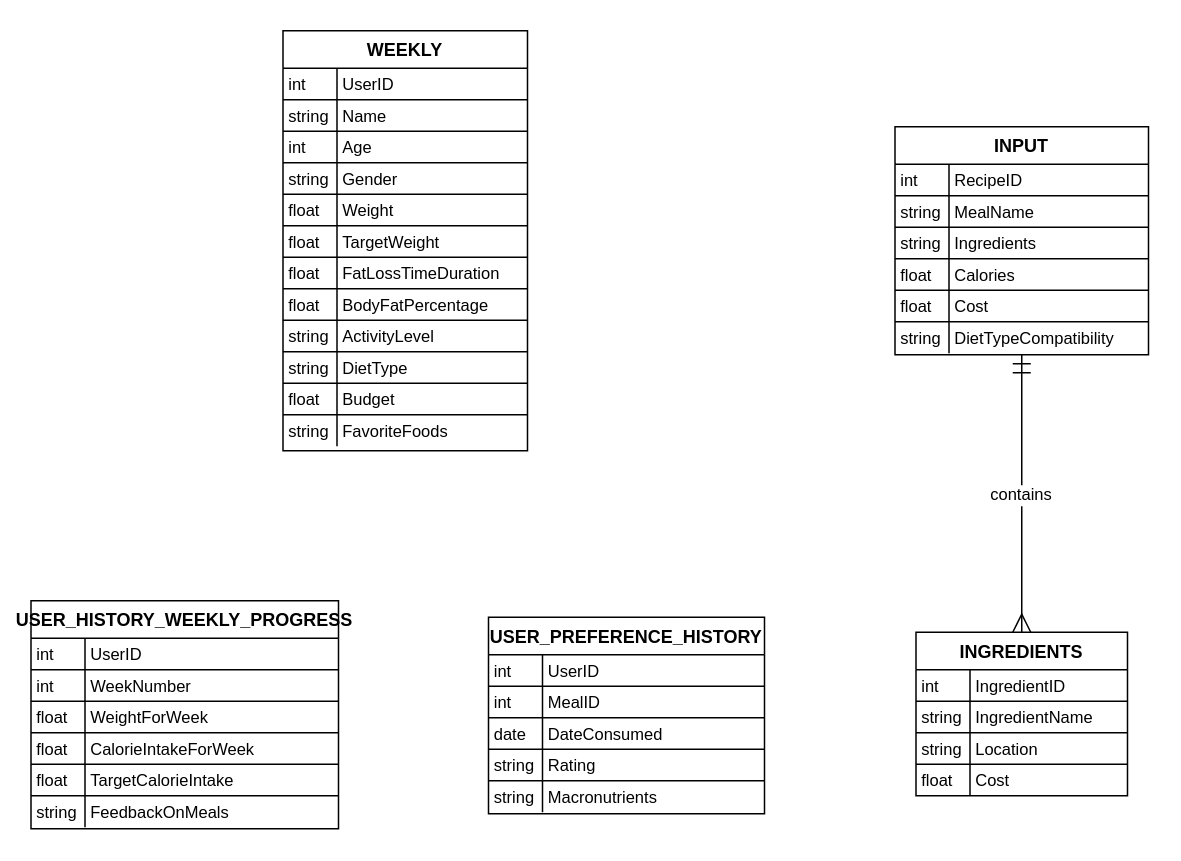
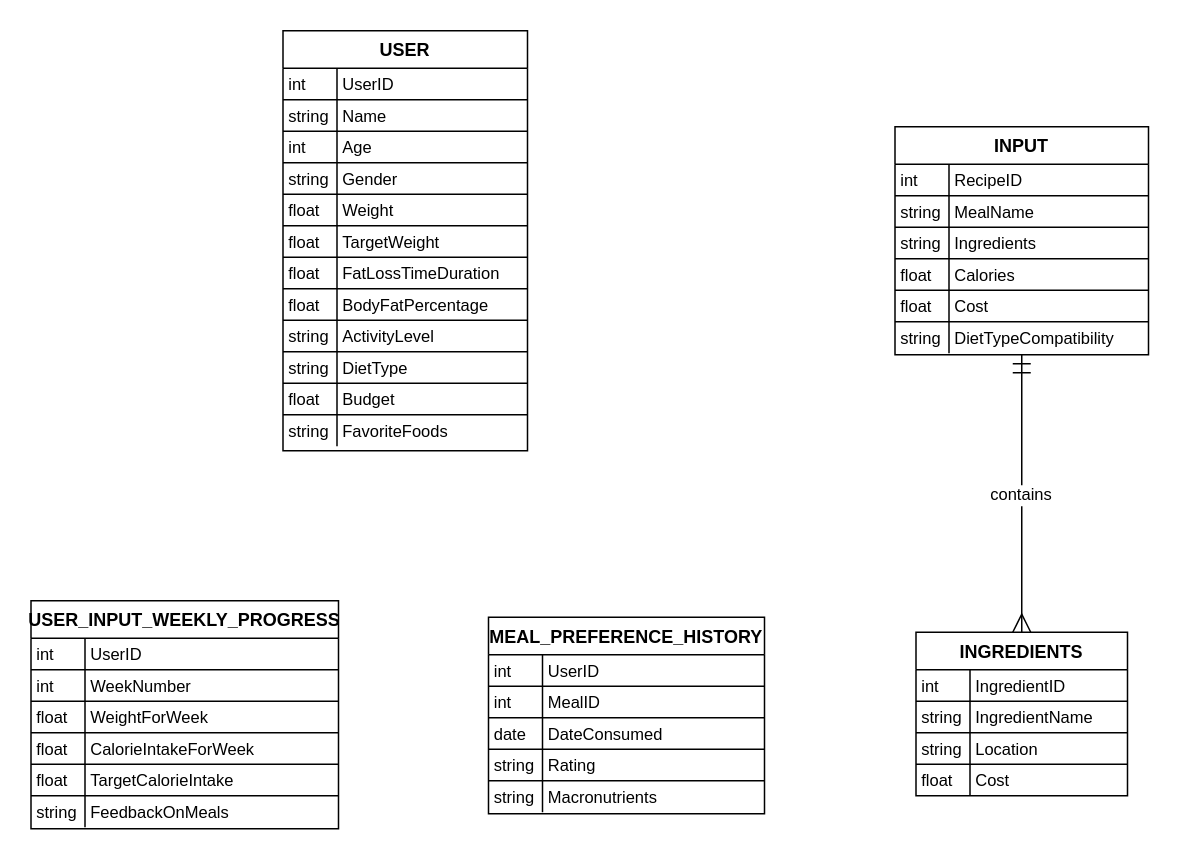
node "WEEKLY": label "WEEKLY" -> "USER"
node "USER_HISTORY_WEEKLY_PROGRESS": label "USER_HISTORY_WEEKLY_PROGRESS" -> "USER_INPUT_WEEKLY_PROGRESS"
node "USER_PREFERENCE_HISTORY": label "USER_PREFERENCE_HISTORY" -> "MEAL_PREFERENCE_HISTORY"
